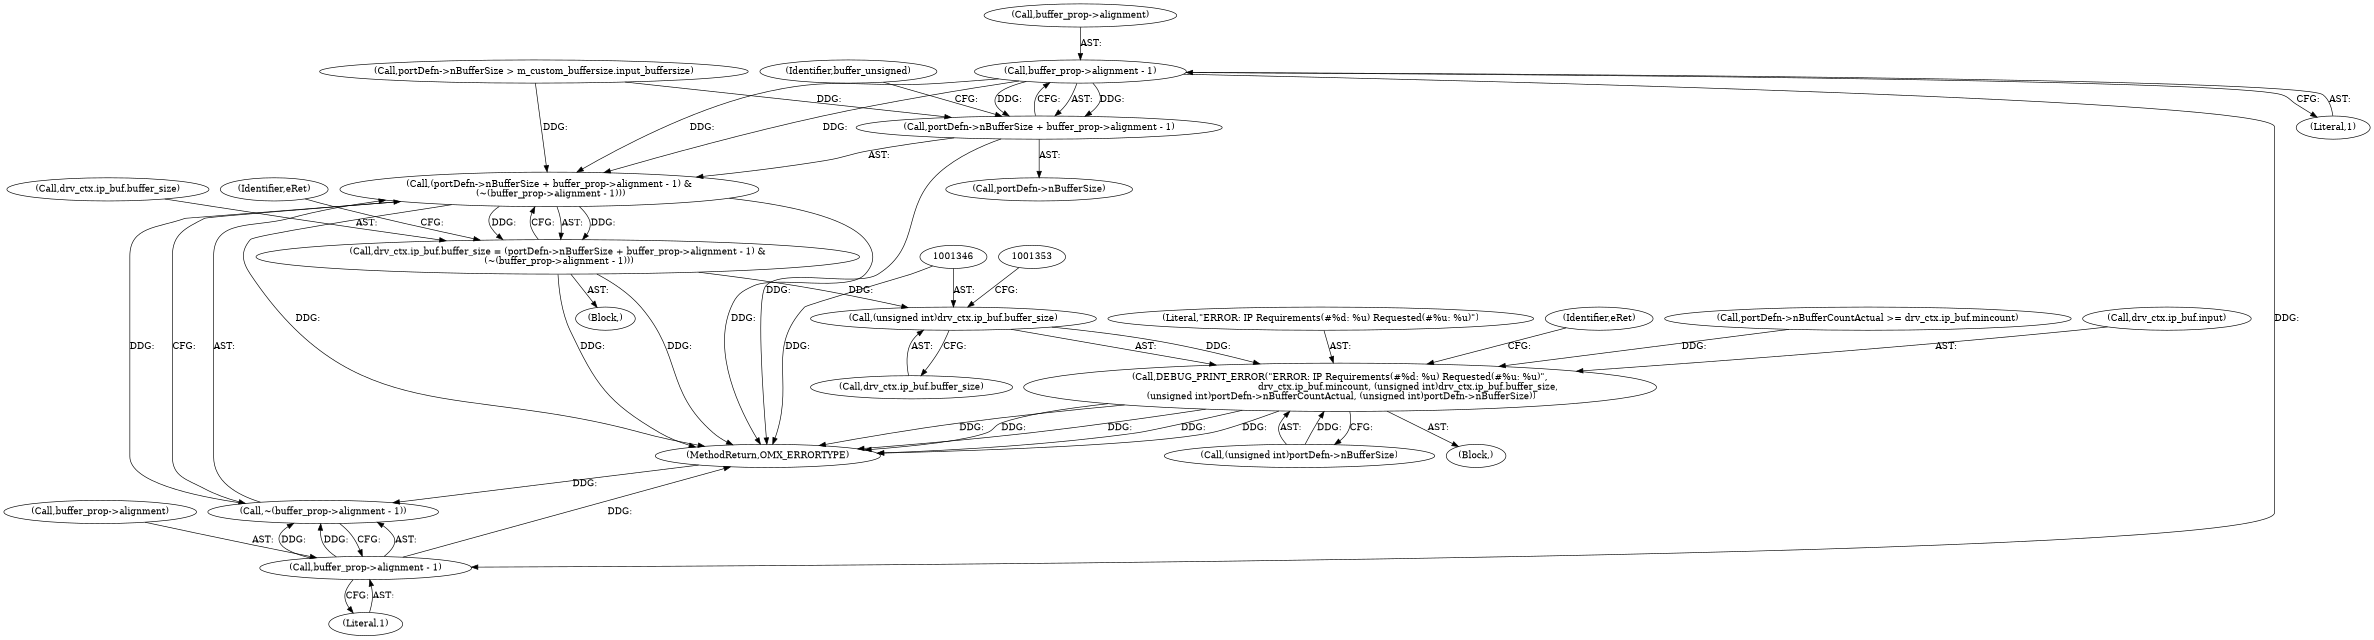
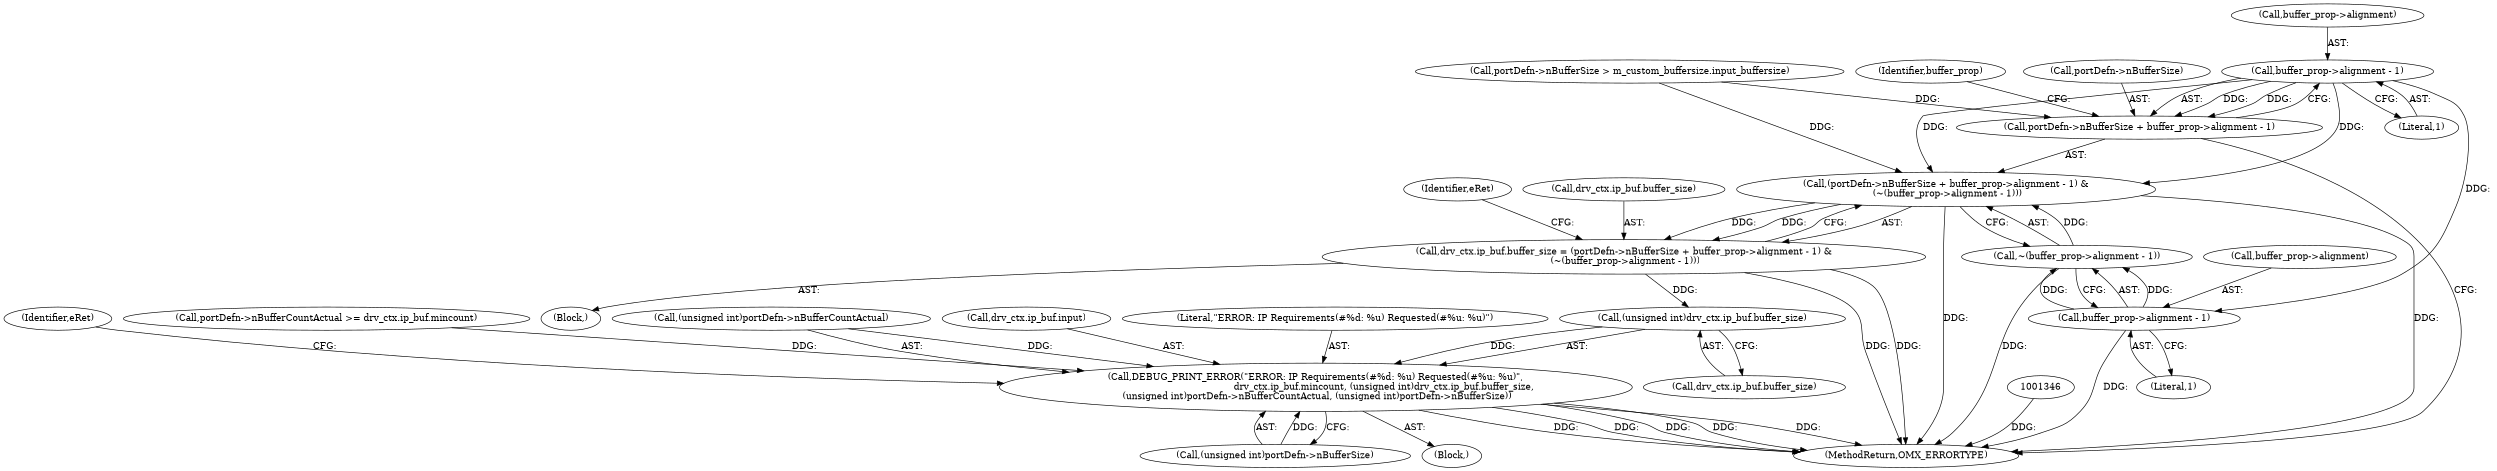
node "(Identifier,buffer_unsigned)": label "(Identifier,buffer_unsigned)" -> "(Identifier,buffer_prop)"
edge "(Call,portDefn->nBufferSize + buffer_prop->alignment - 1)" -> "(Call,portDefn->nBufferSize)": reversed
node "1001353": removed
edge "1001346" -> "(Call,(unsigned int)drv_ctx.ip_buf.buffer_size)": removed, label "AST:"
edge "(Call,portDefn->nBufferSize + buffer_prop->alignment - 1)" -> "(MethodReturn,OMX_ERRORTYPE)": label "DDG: " -> "CFG: "
node "(Call,(unsigned int)portDefn->nBufferCountActual)": added
edge "(MethodReturn,OMX_ERRORTYPE)" -> "(Call,~(buffer_prop->alignment - 1))": reversed
